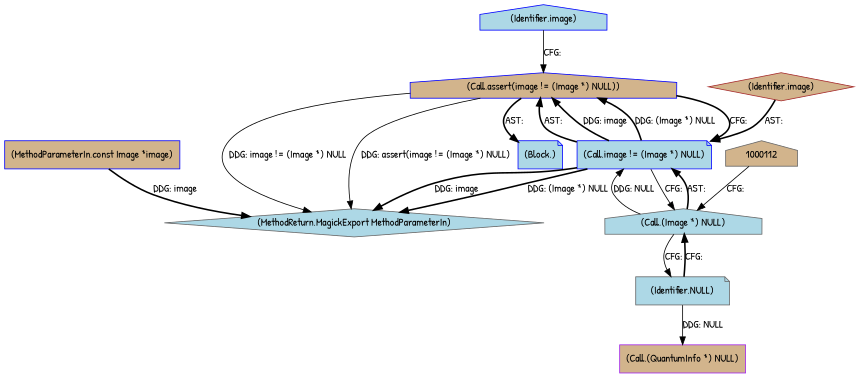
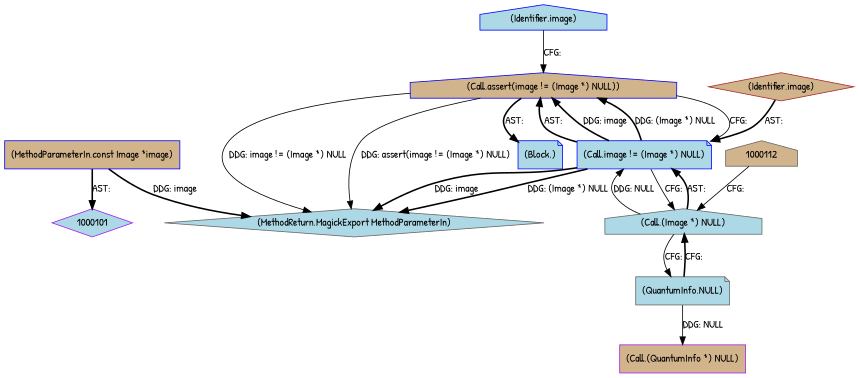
edge "(Call,assert(image != (Image *) NULL))" -> "(Call,image != (Image *) NULL)": style bold -> solid
node "1000101": added
node "(Identifier,NULL)": label "(Identifier,NULL)" -> "(QuantumInfo,NULL)"
